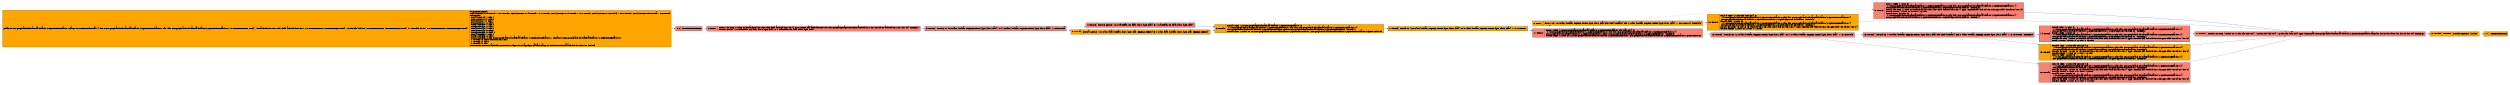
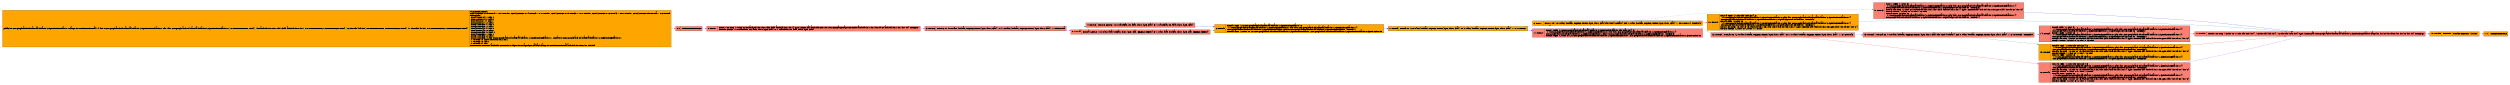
node "5: 0x000a": fillcolor orange -> salmon
edge "11: 0x0027" -> "12: 0x002b": now "8: 0x0011" -> "12: 0x002b"
